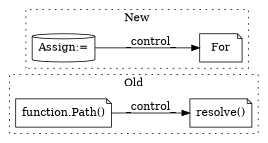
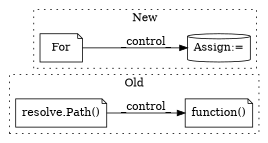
edge "Assign:=" -> "For": reversed
node "function.Path()": label "function.Path()" -> "resolve.Path()"
node "resolve()": label "resolve()" -> "function()"
